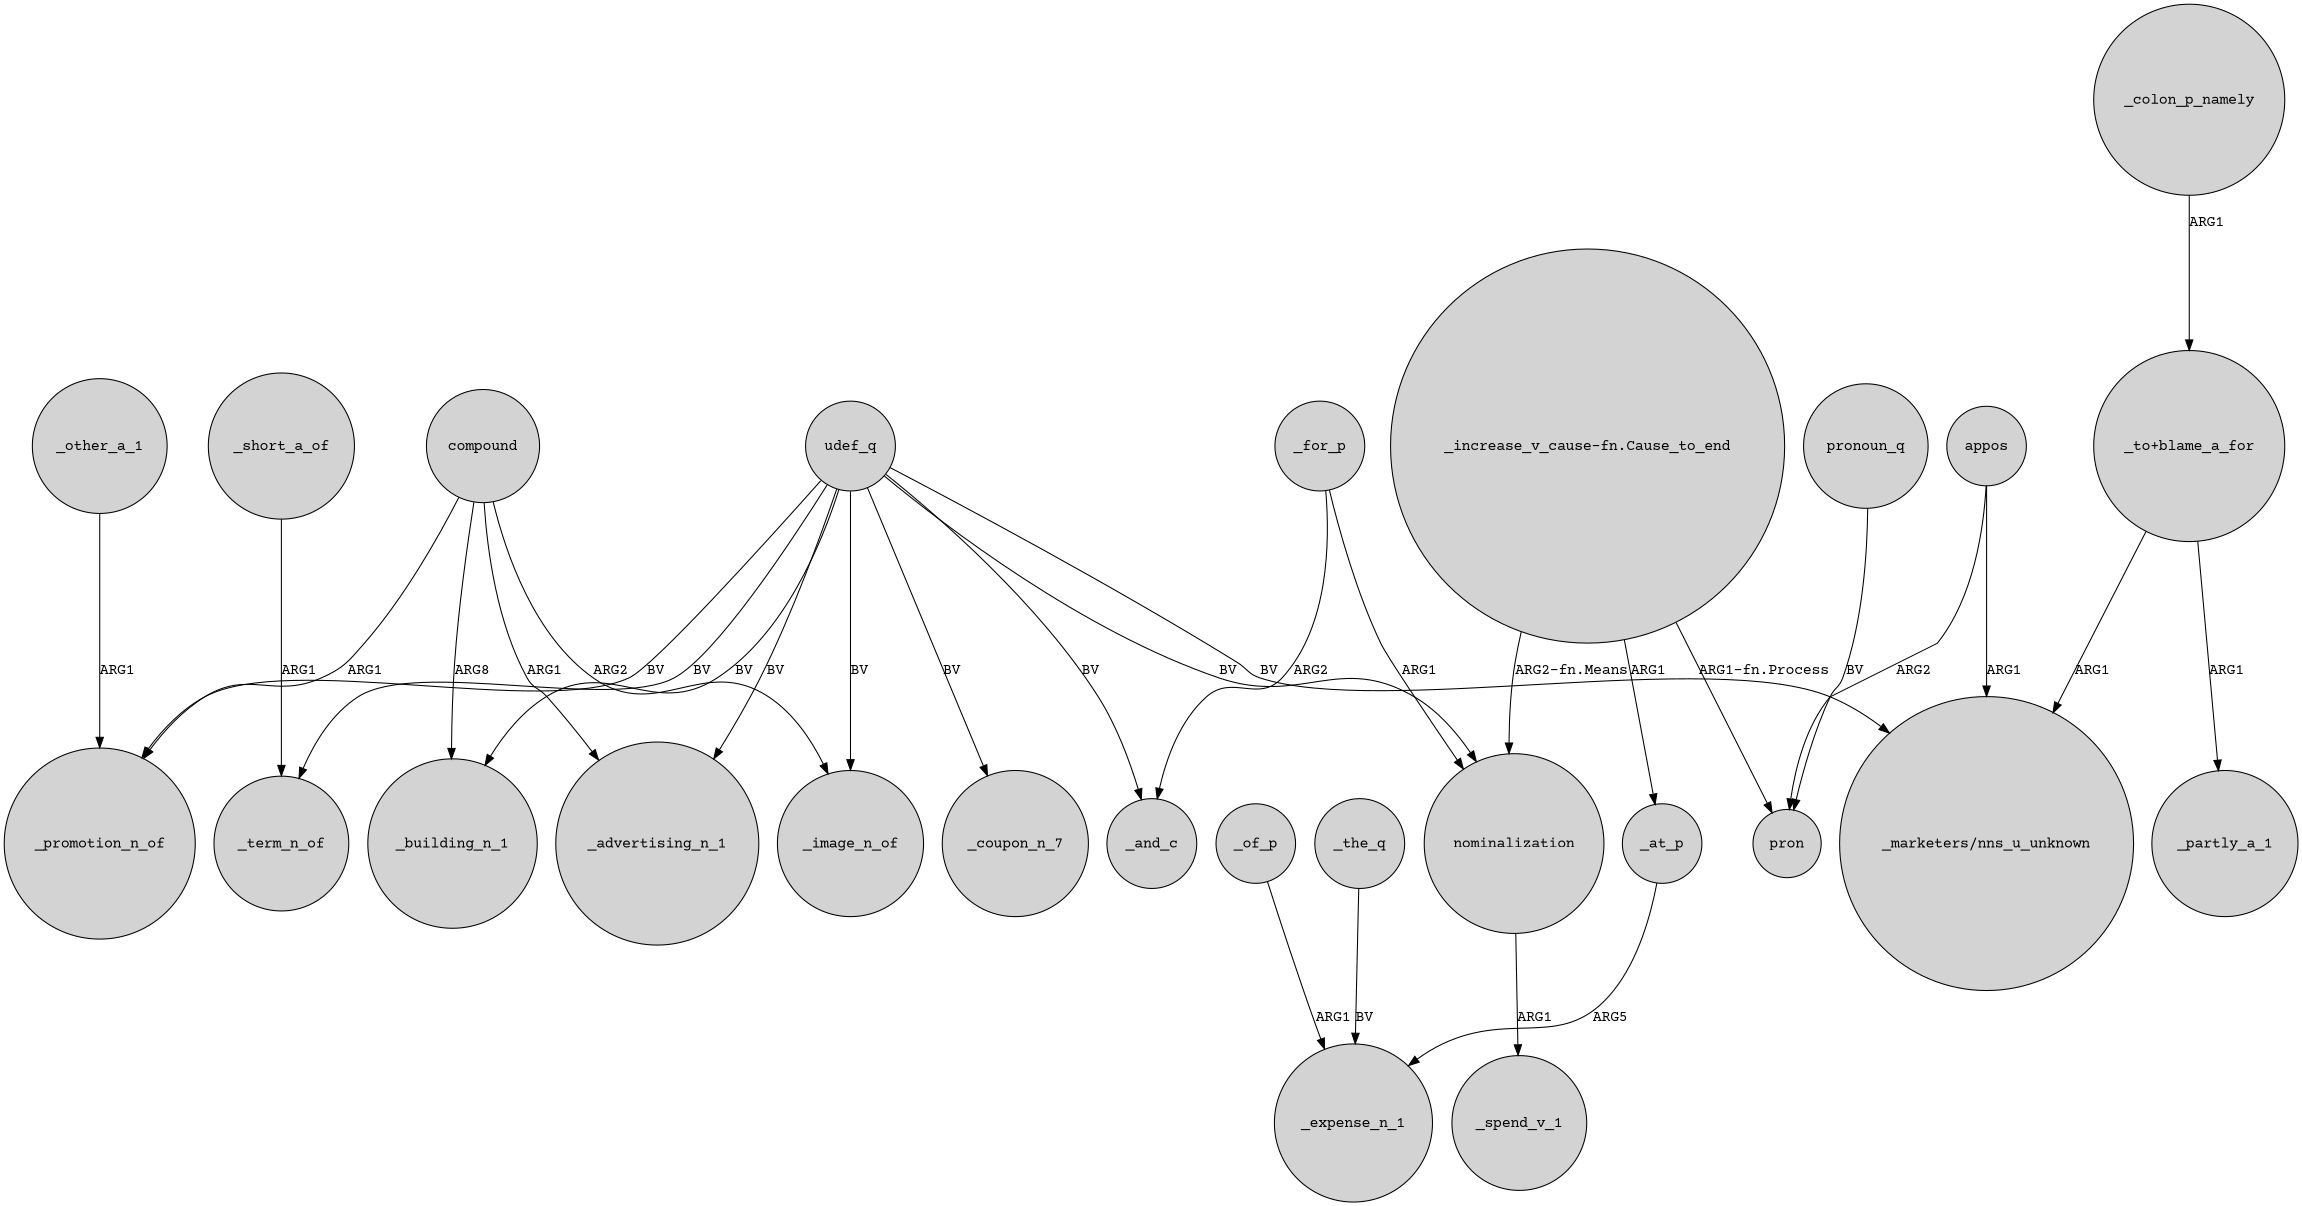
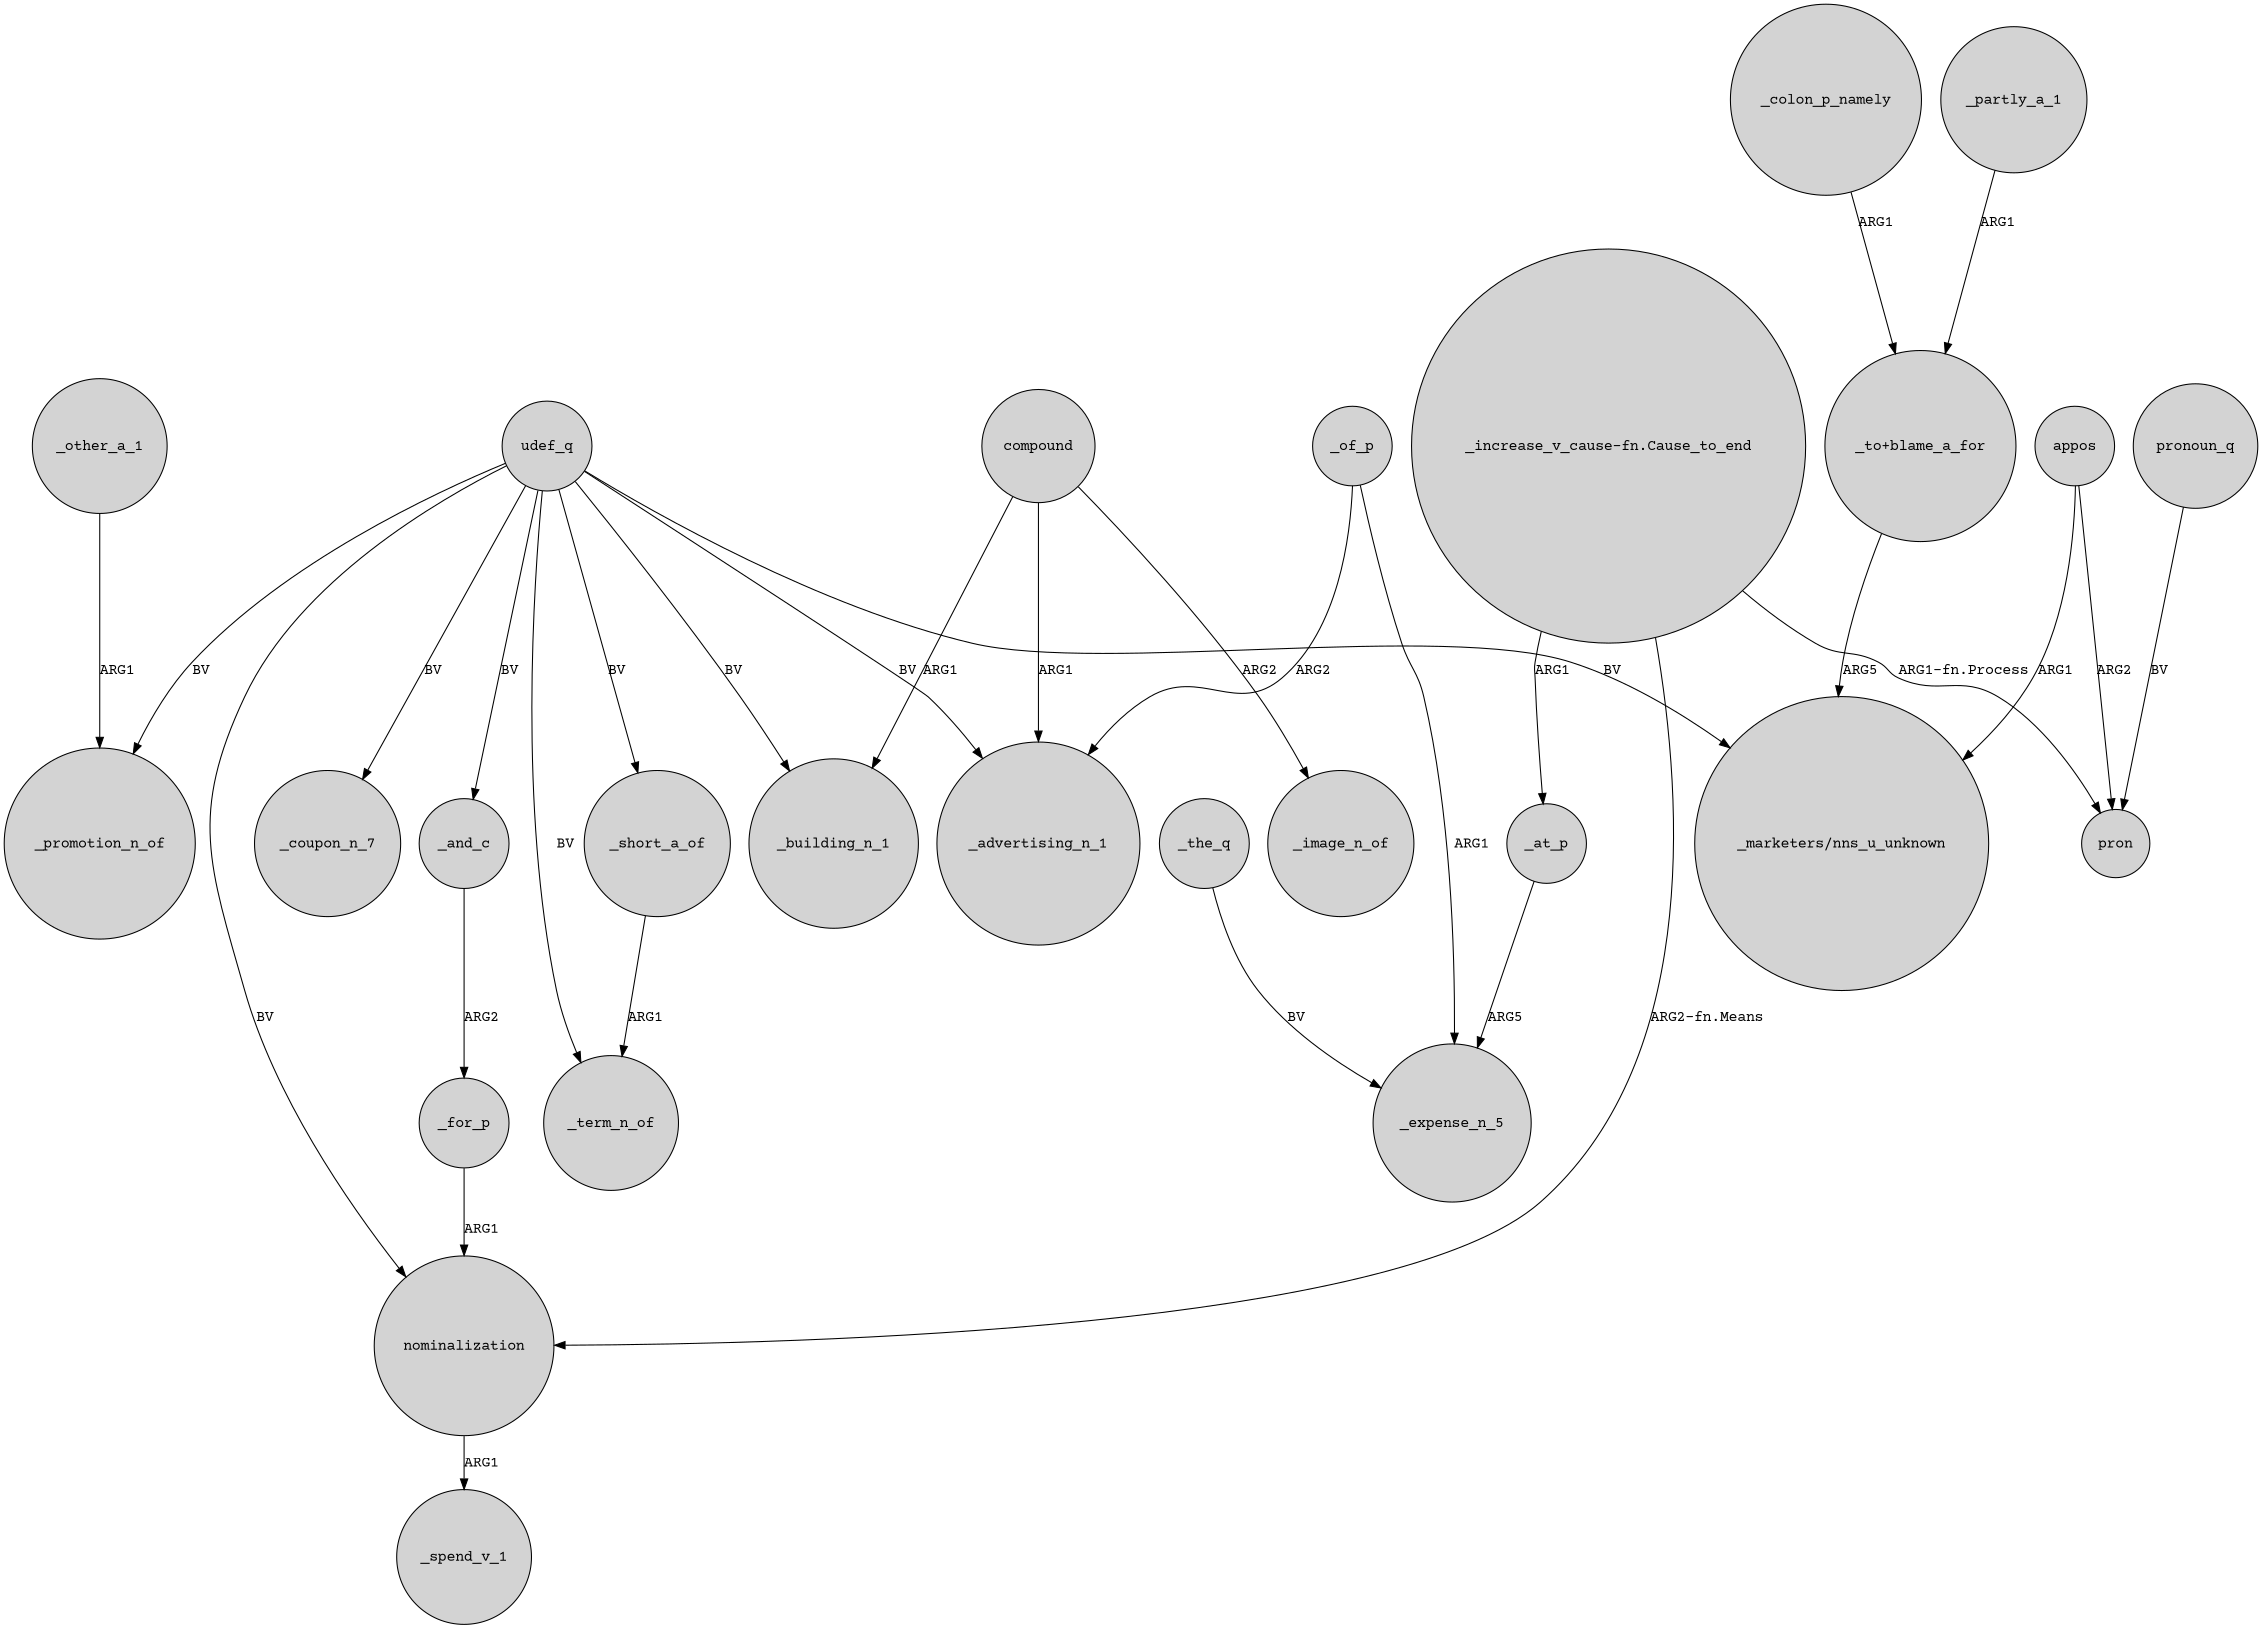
edge "udef_q" -> "_image_n_of": now "udef_q" -> "_short_a_of"
edge "_to+blame_a_for" -> "_partly_a_1": reversed
edge "compound" -> "_promotion_n_of": removed, label "ARG1"
edge "compound" -> "_building_n_1": label "ARG8" -> "ARG1"
edge "_to+blame_a_for" -> "_marketers/nns_u_unknown": label "ARG1" -> "ARG5"
edge "_for_p" -> "_and_c": reversed
edge "_of_p" -> "_advertising_n_1": added, label "ARG2"
node "_expense_n_1": label "_expense_n_1" -> "_expense_n_5"
